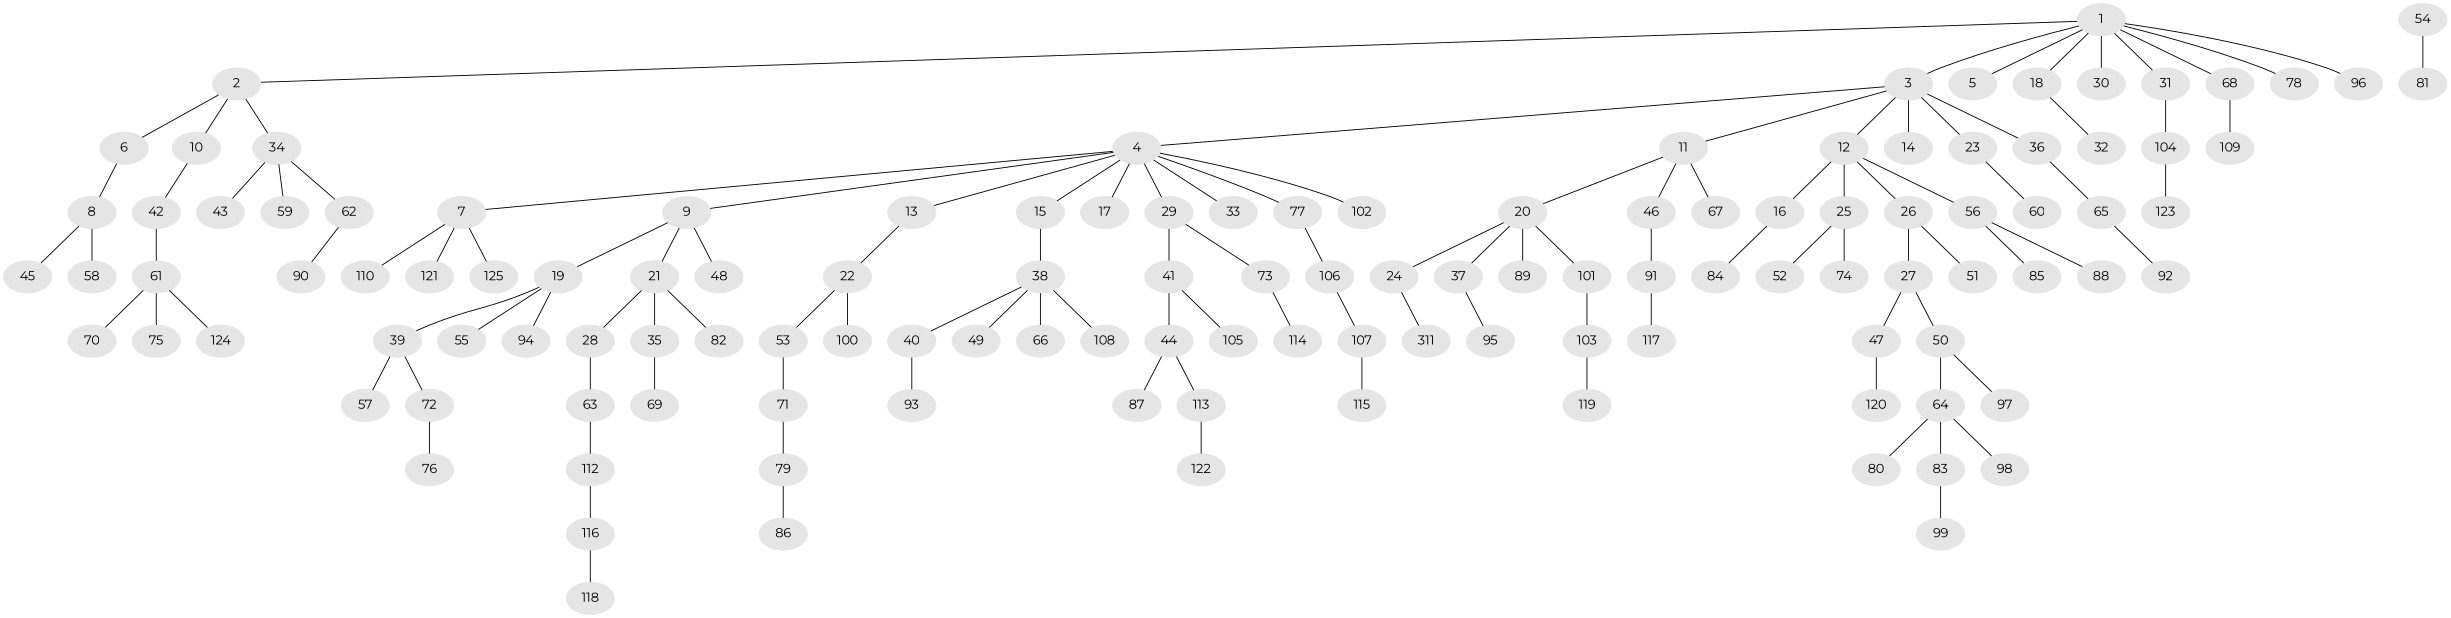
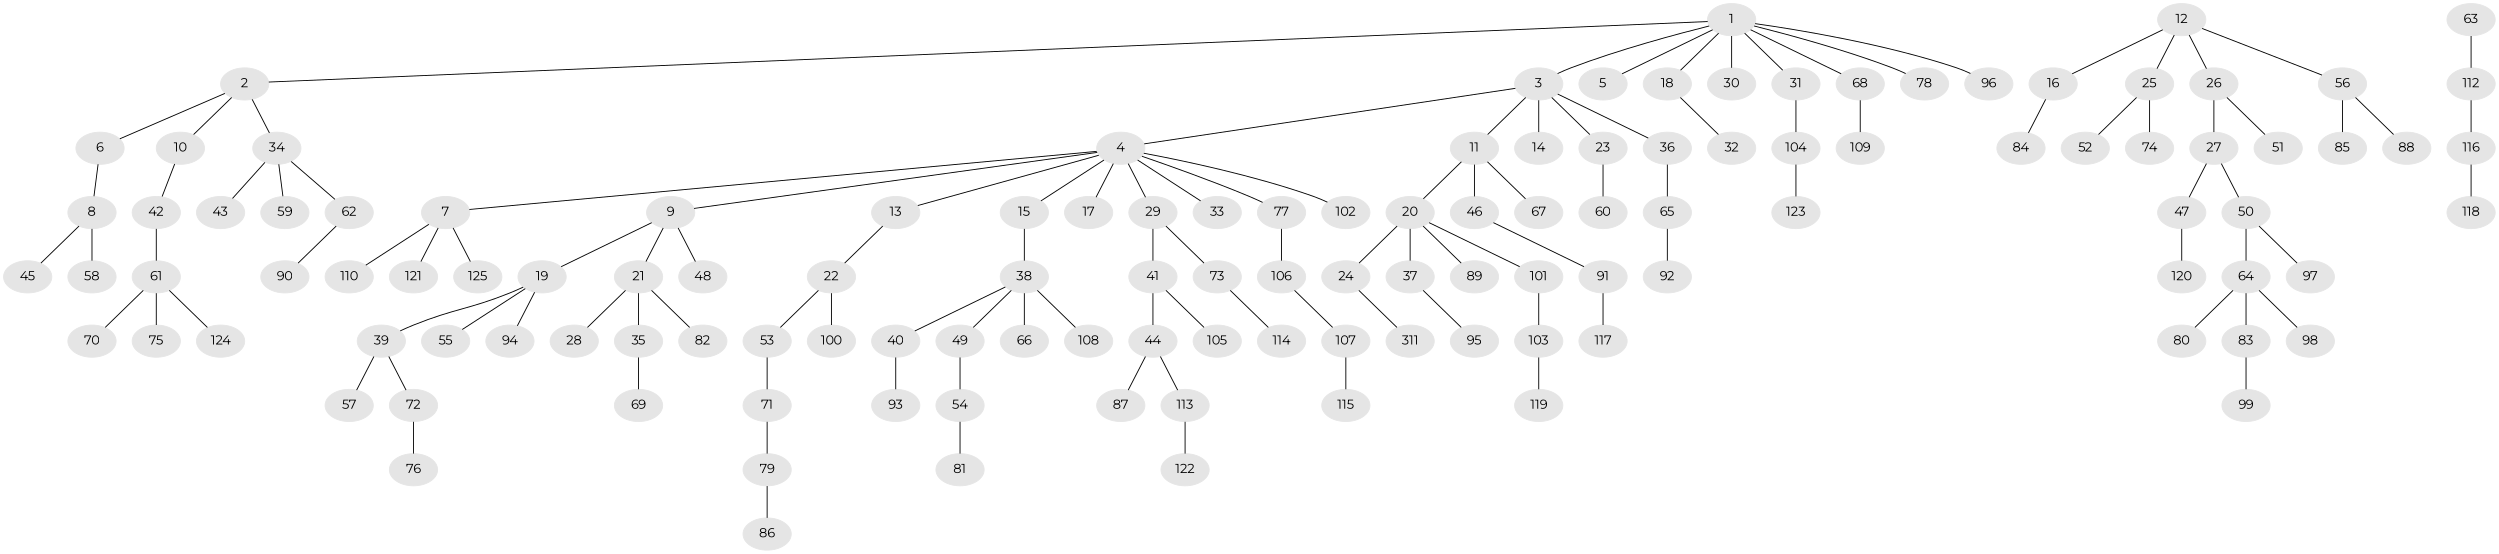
edge "3" -- "12": removed
edge "28" -- "63": removed
edge "49" -- "54": added
